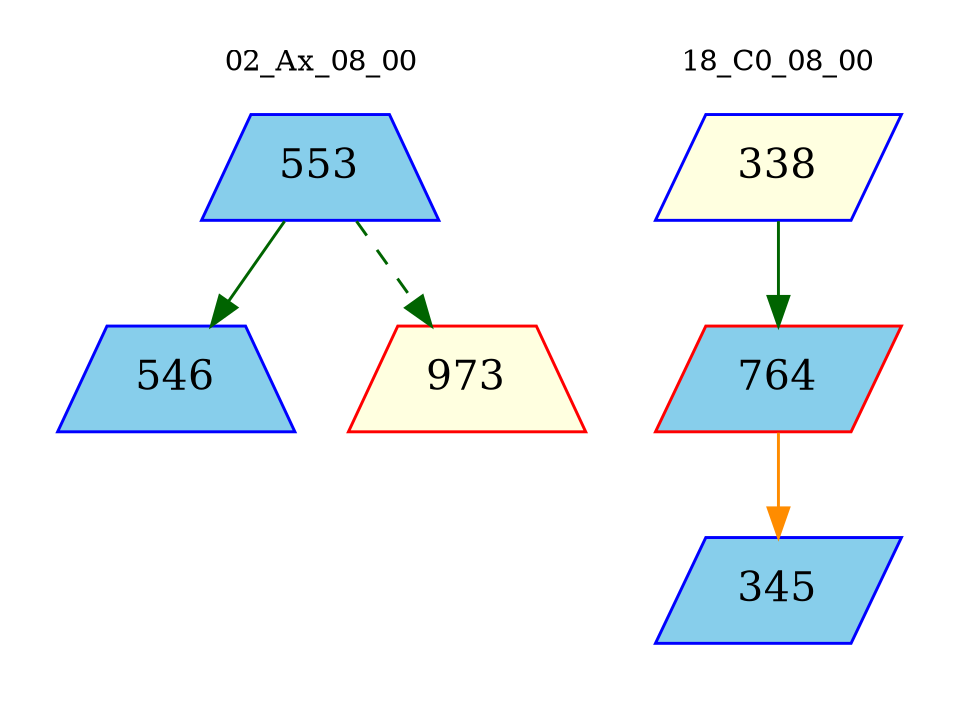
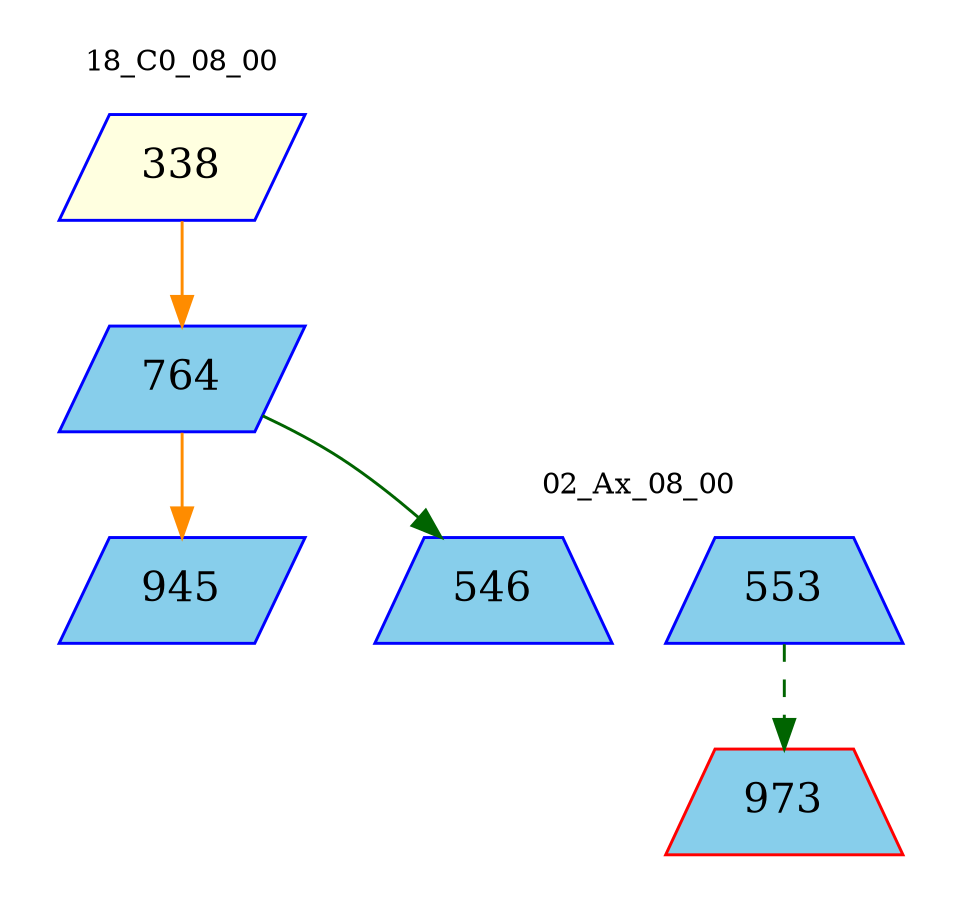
edge "338" -> "764": color darkgreen -> darkorange
edge "553" -> "546": now "764" -> "546"
node "973": fillcolor lightyellow -> skyblue
node "764": color red -> blue
node "345": label "345" -> "945"
